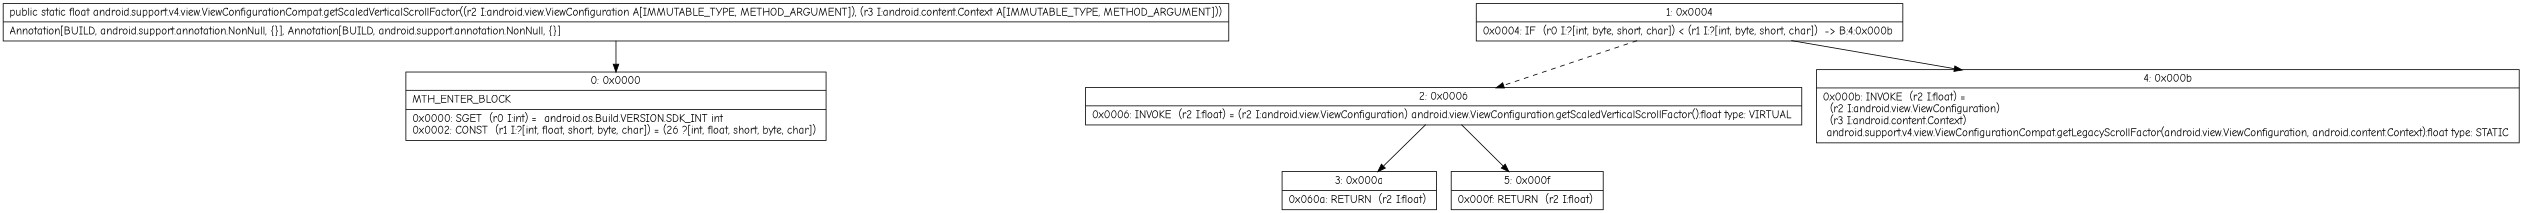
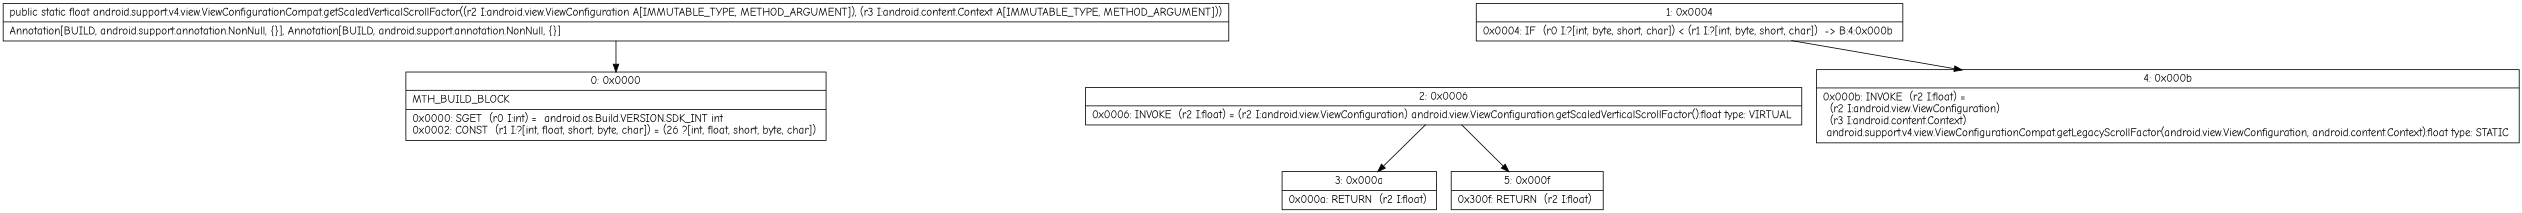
edge "1: 0x0004" -> "2: 0x0006": removed
node "0: 0x0000": text "MTH_ENTER_BLOCK" -> "MTH_BUILD_BLOCK"
node "3: 0x000a": text "0x060a: RETURN  (r2 I:float)" -> "0x000a: RETURN  (r2 I:float)"
node "5: 0x000f": text "0x000f: RETURN  (r2 I:float)" -> "0x300f: RETURN  (r2 I:float)"
